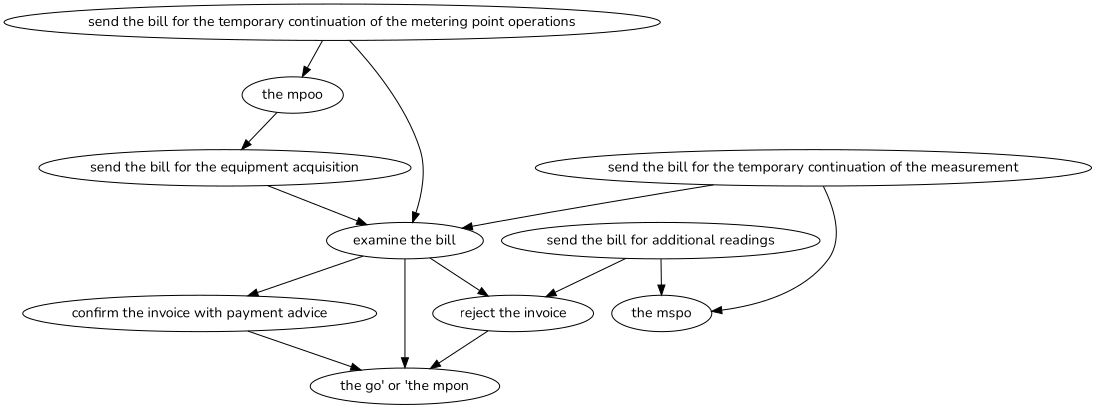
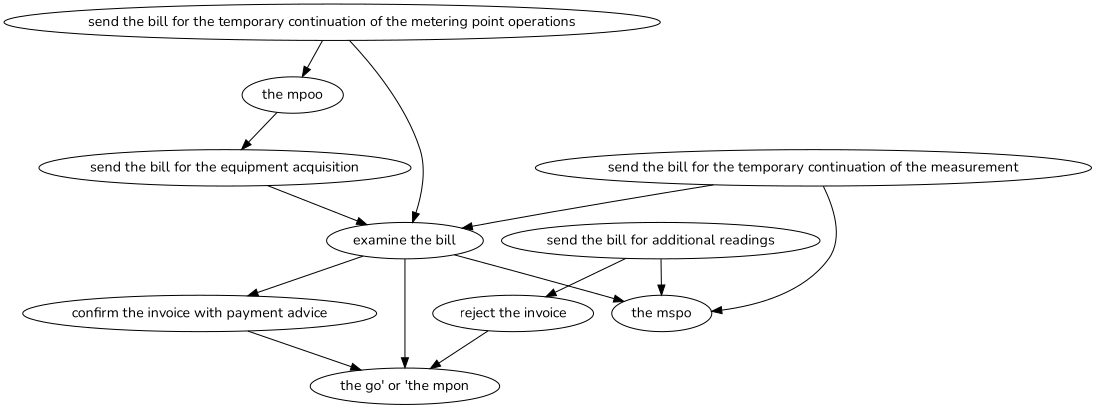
edge "examine the bill" -> "reject the invoice": now "examine the bill" -> "the mspo"
